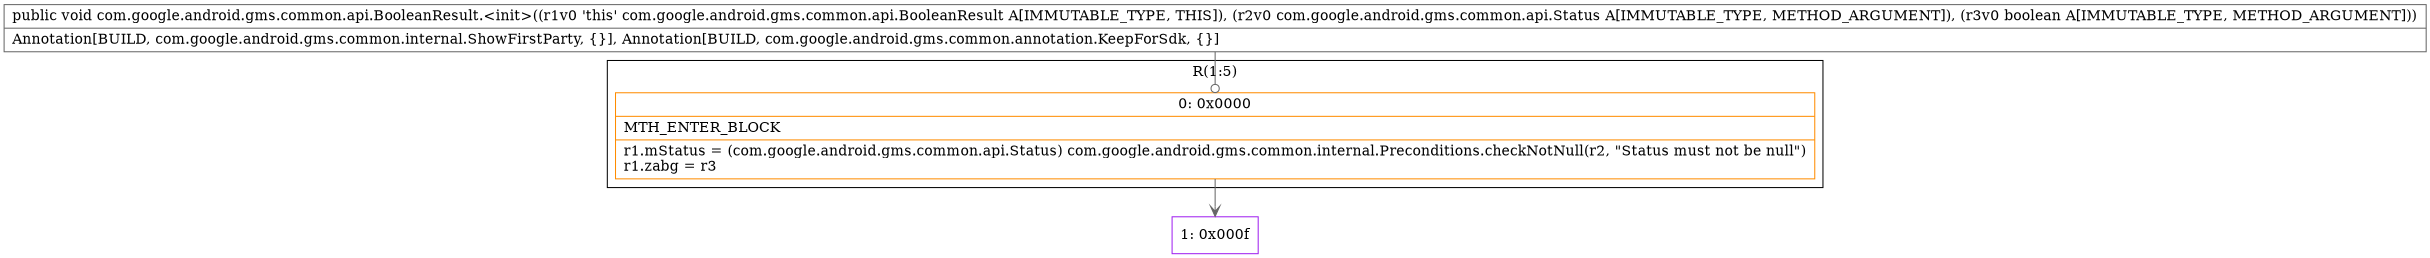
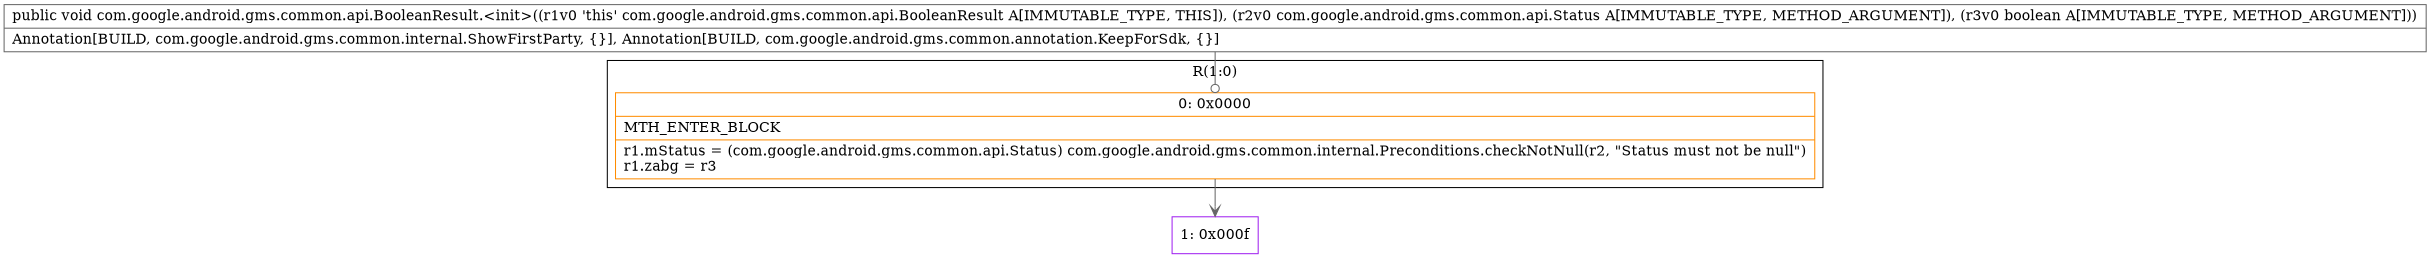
cluster "R(1:5)": label "R(1:5)" -> "R(1:0)"
